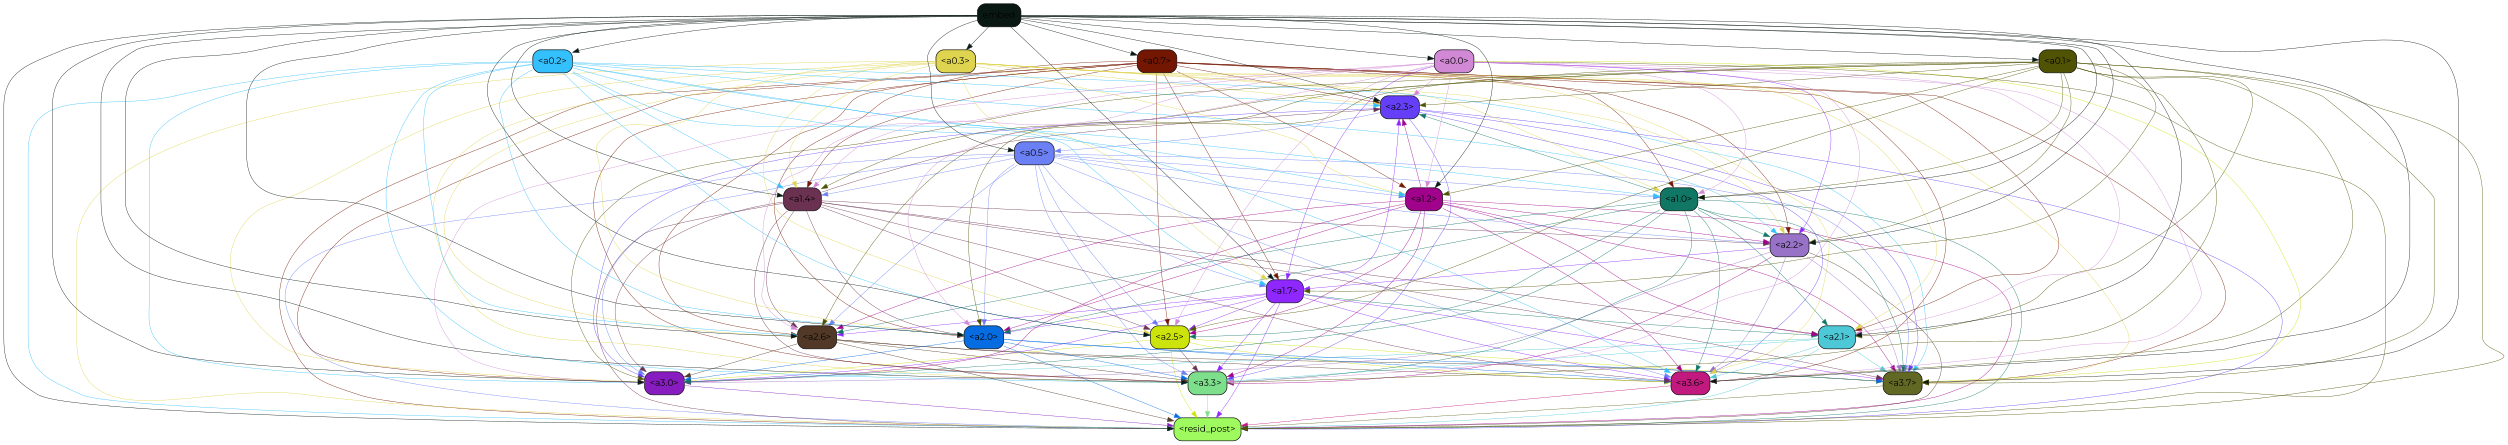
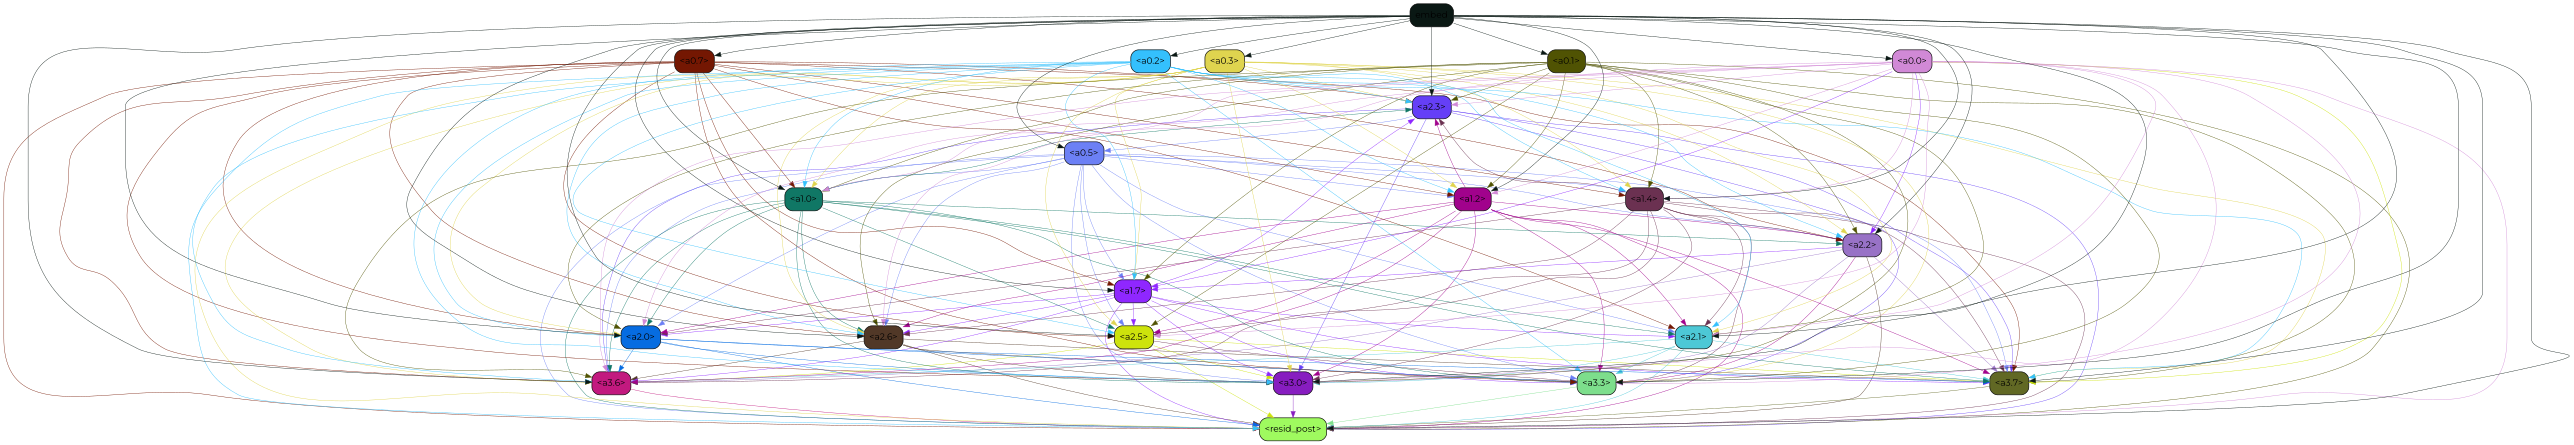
edge "<a0.2>" -> "<a2.1>": added
edge "<a0.5>" -> "<a2.1>": added
edge "<a1.7>" -> "<a2.1>": color #107765 -> #8f27ff
edge "<a0.0>" -> "<resid_post>": color #505303 -> #d189d6
